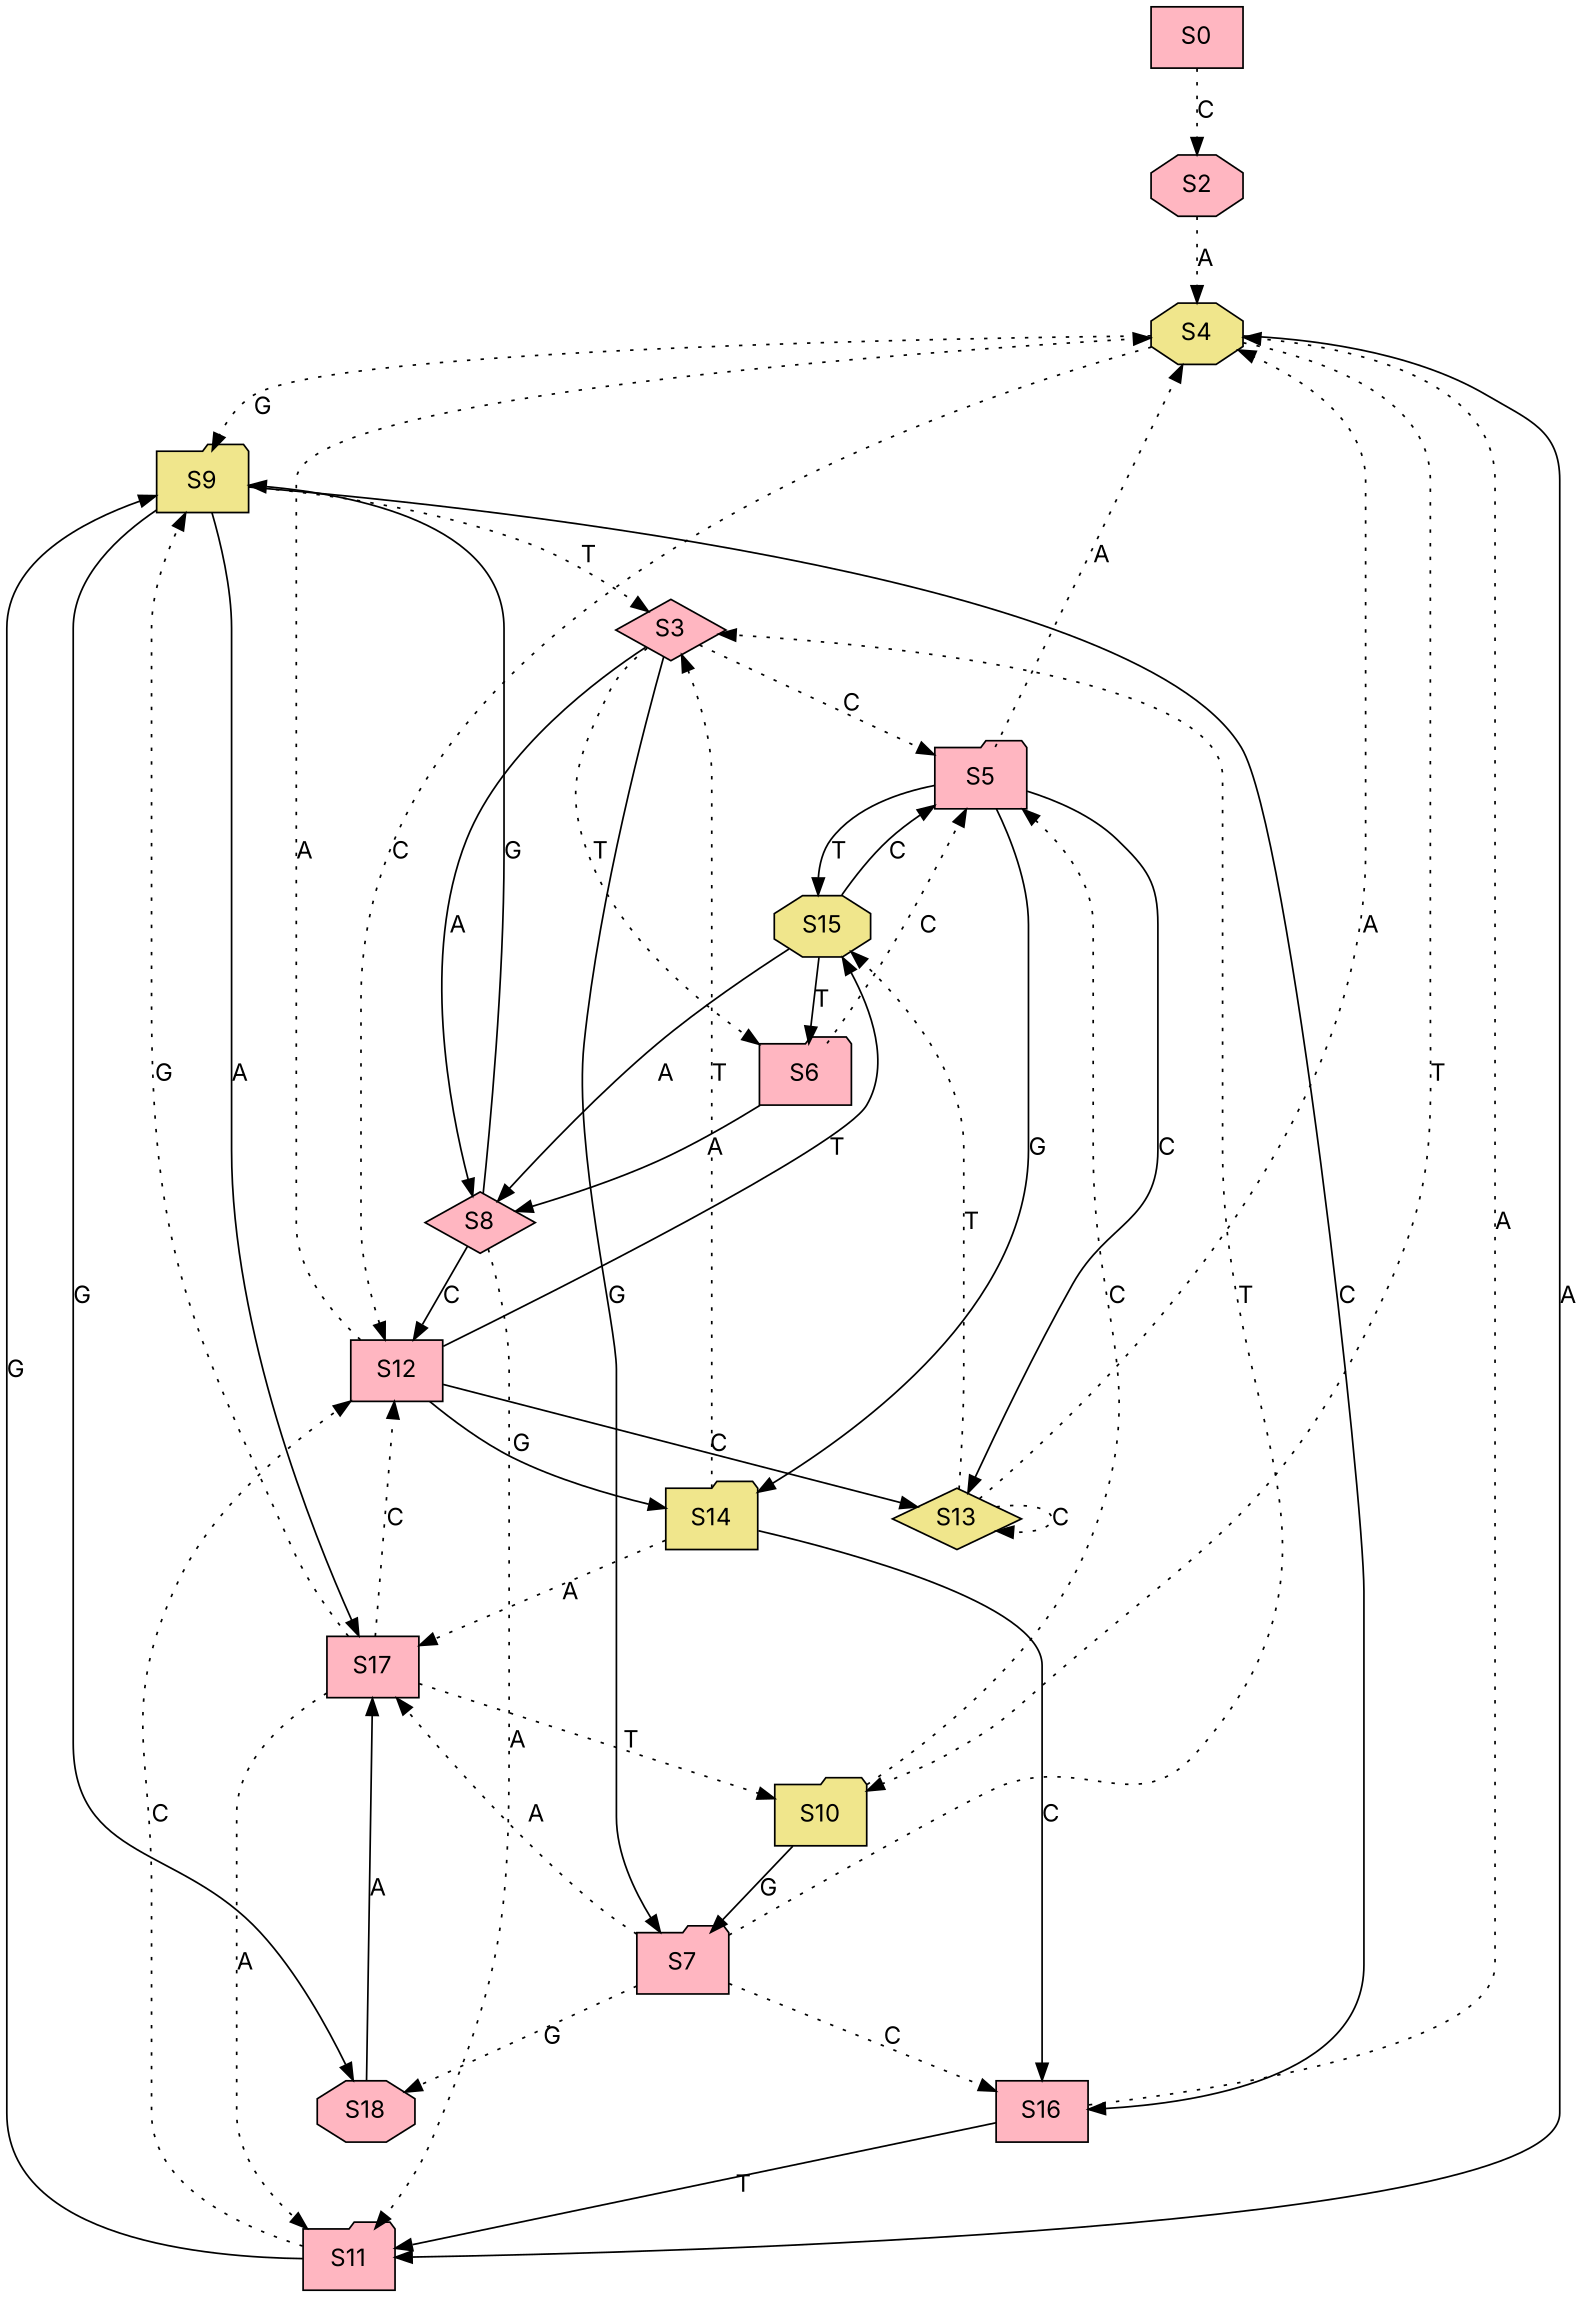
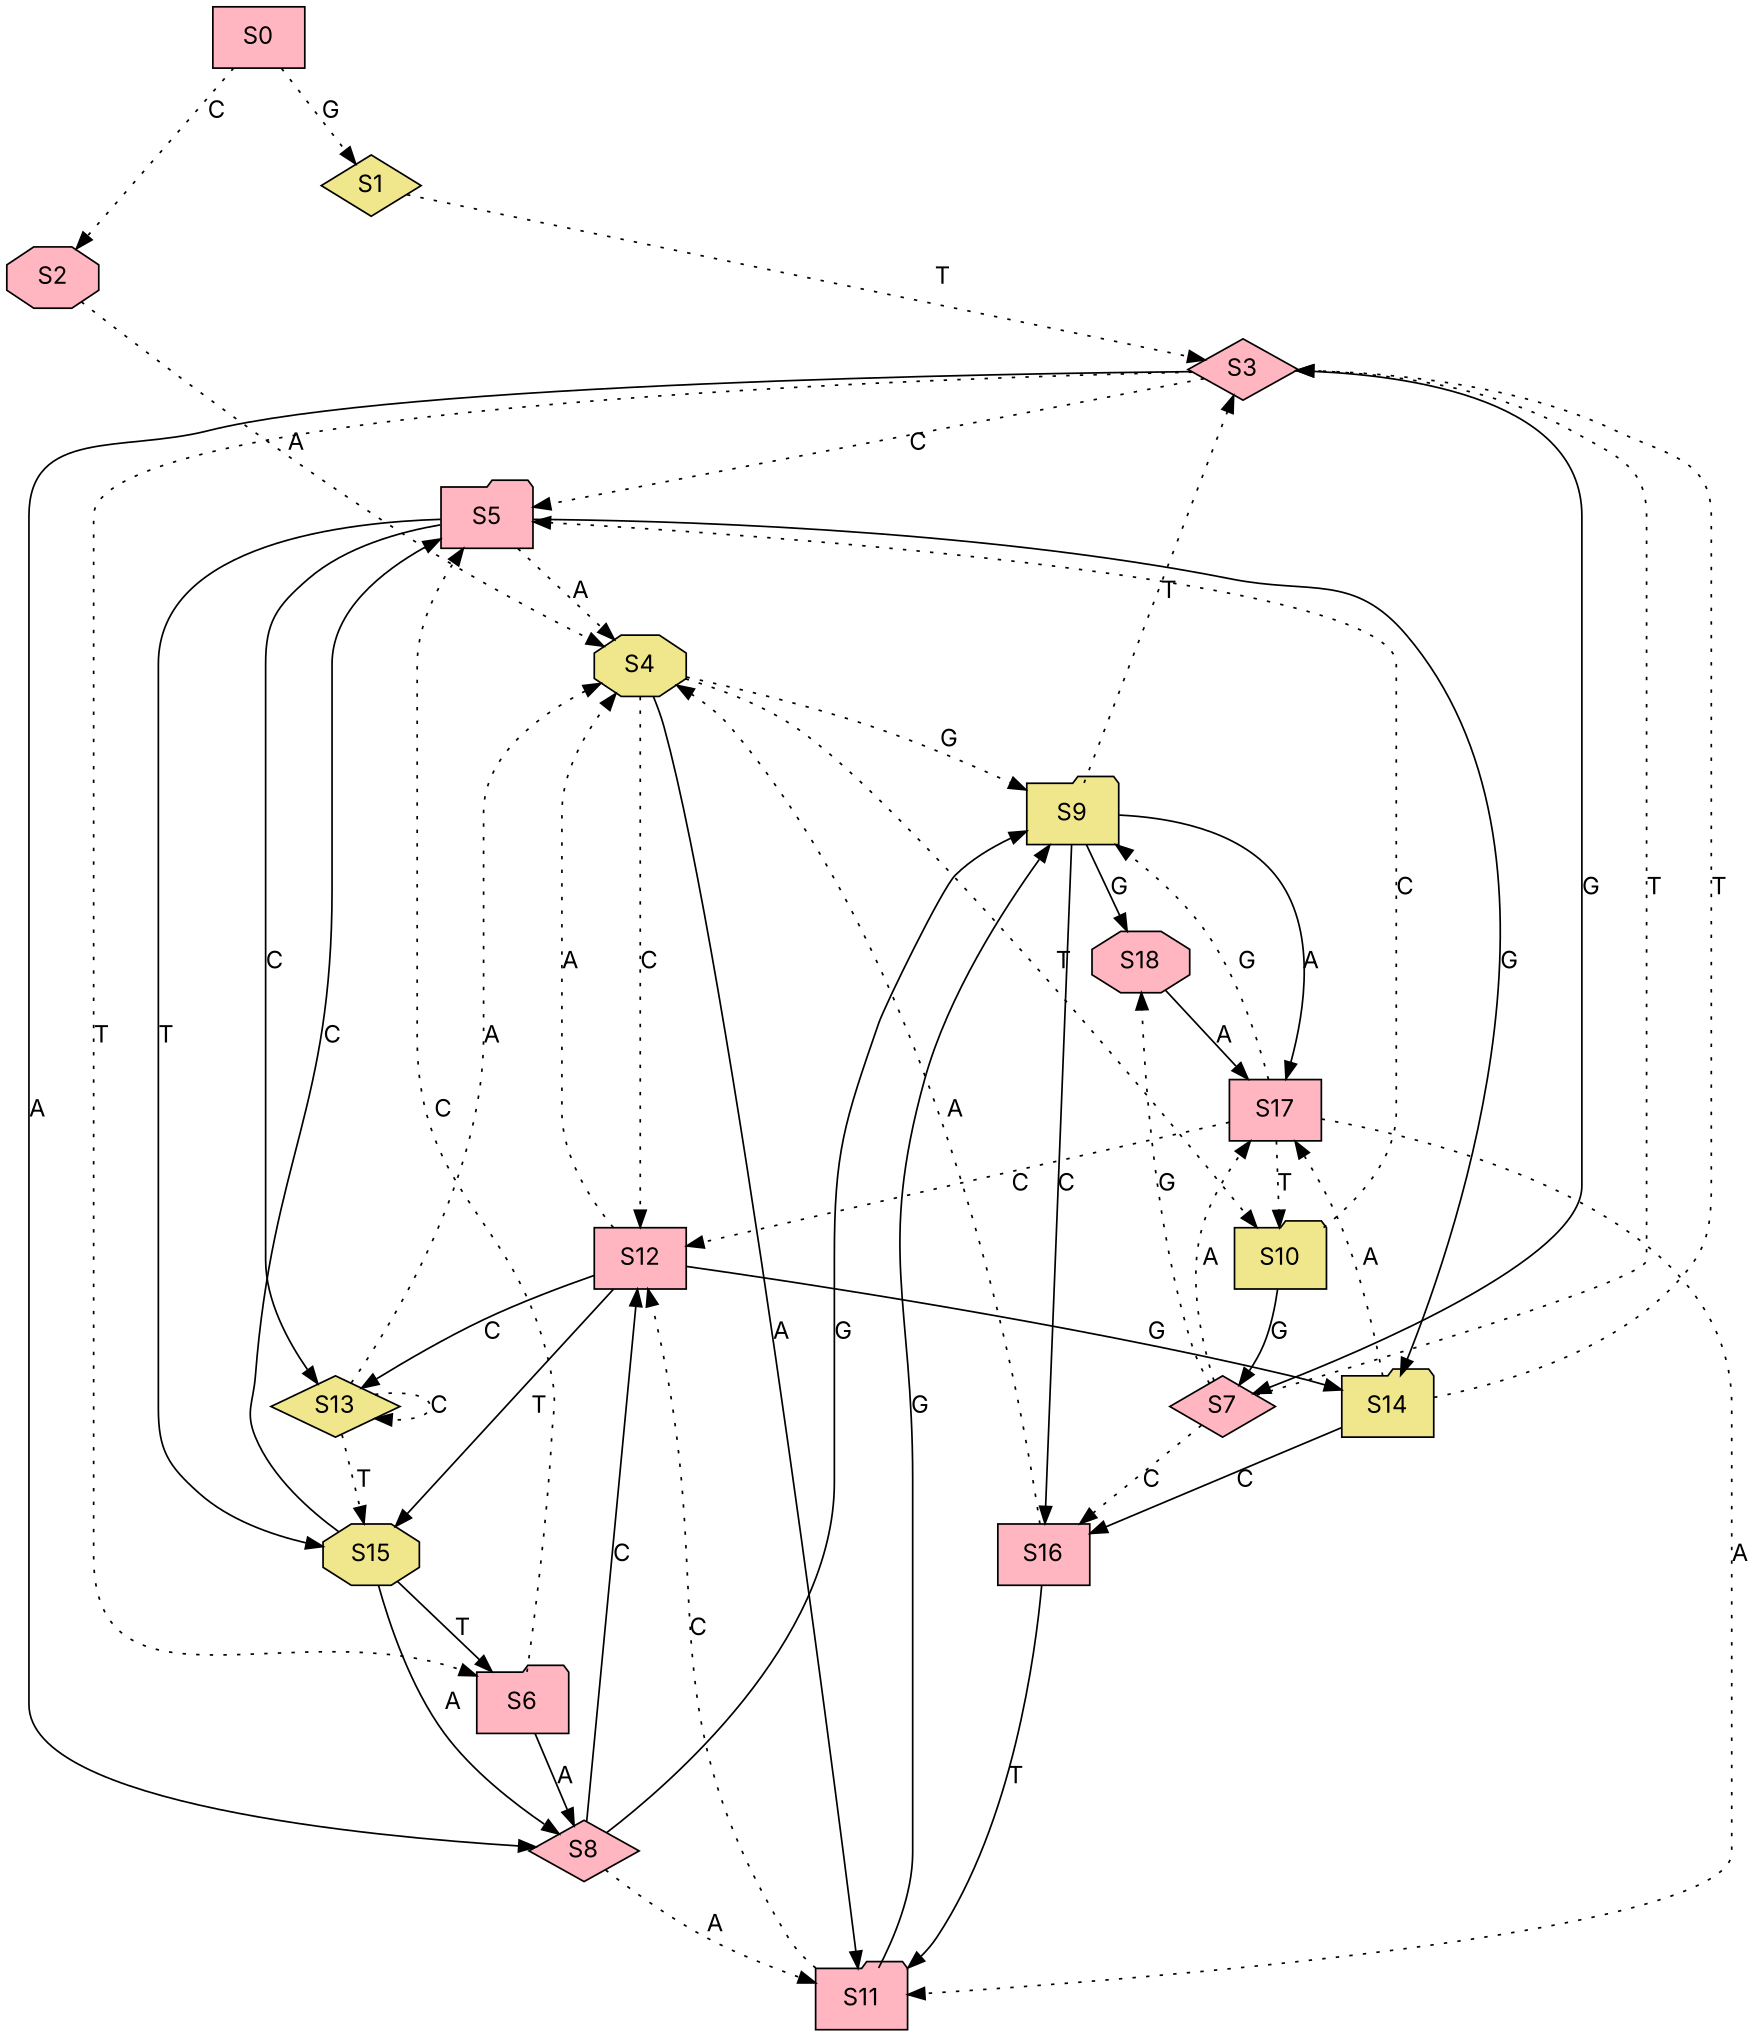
node "S1": added
node "S7": shape folder -> diamond
